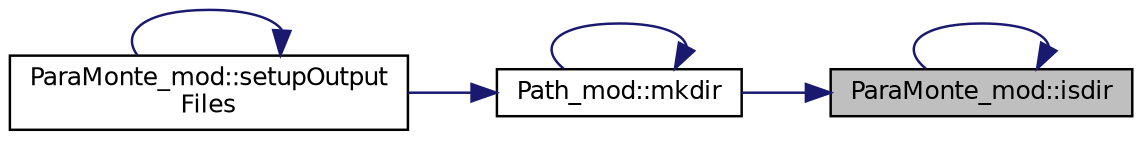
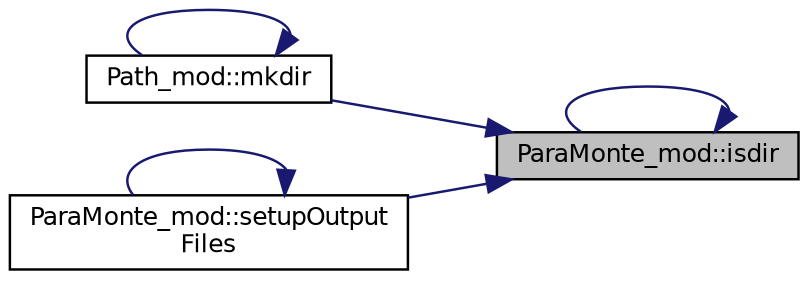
edge "ParaMonte_mod::setupOutput Files" -> "Path_mod::mkdir": now "ParaMonte_mod::setupOutput Files" -> "ParaMonte_mod::isdir"
